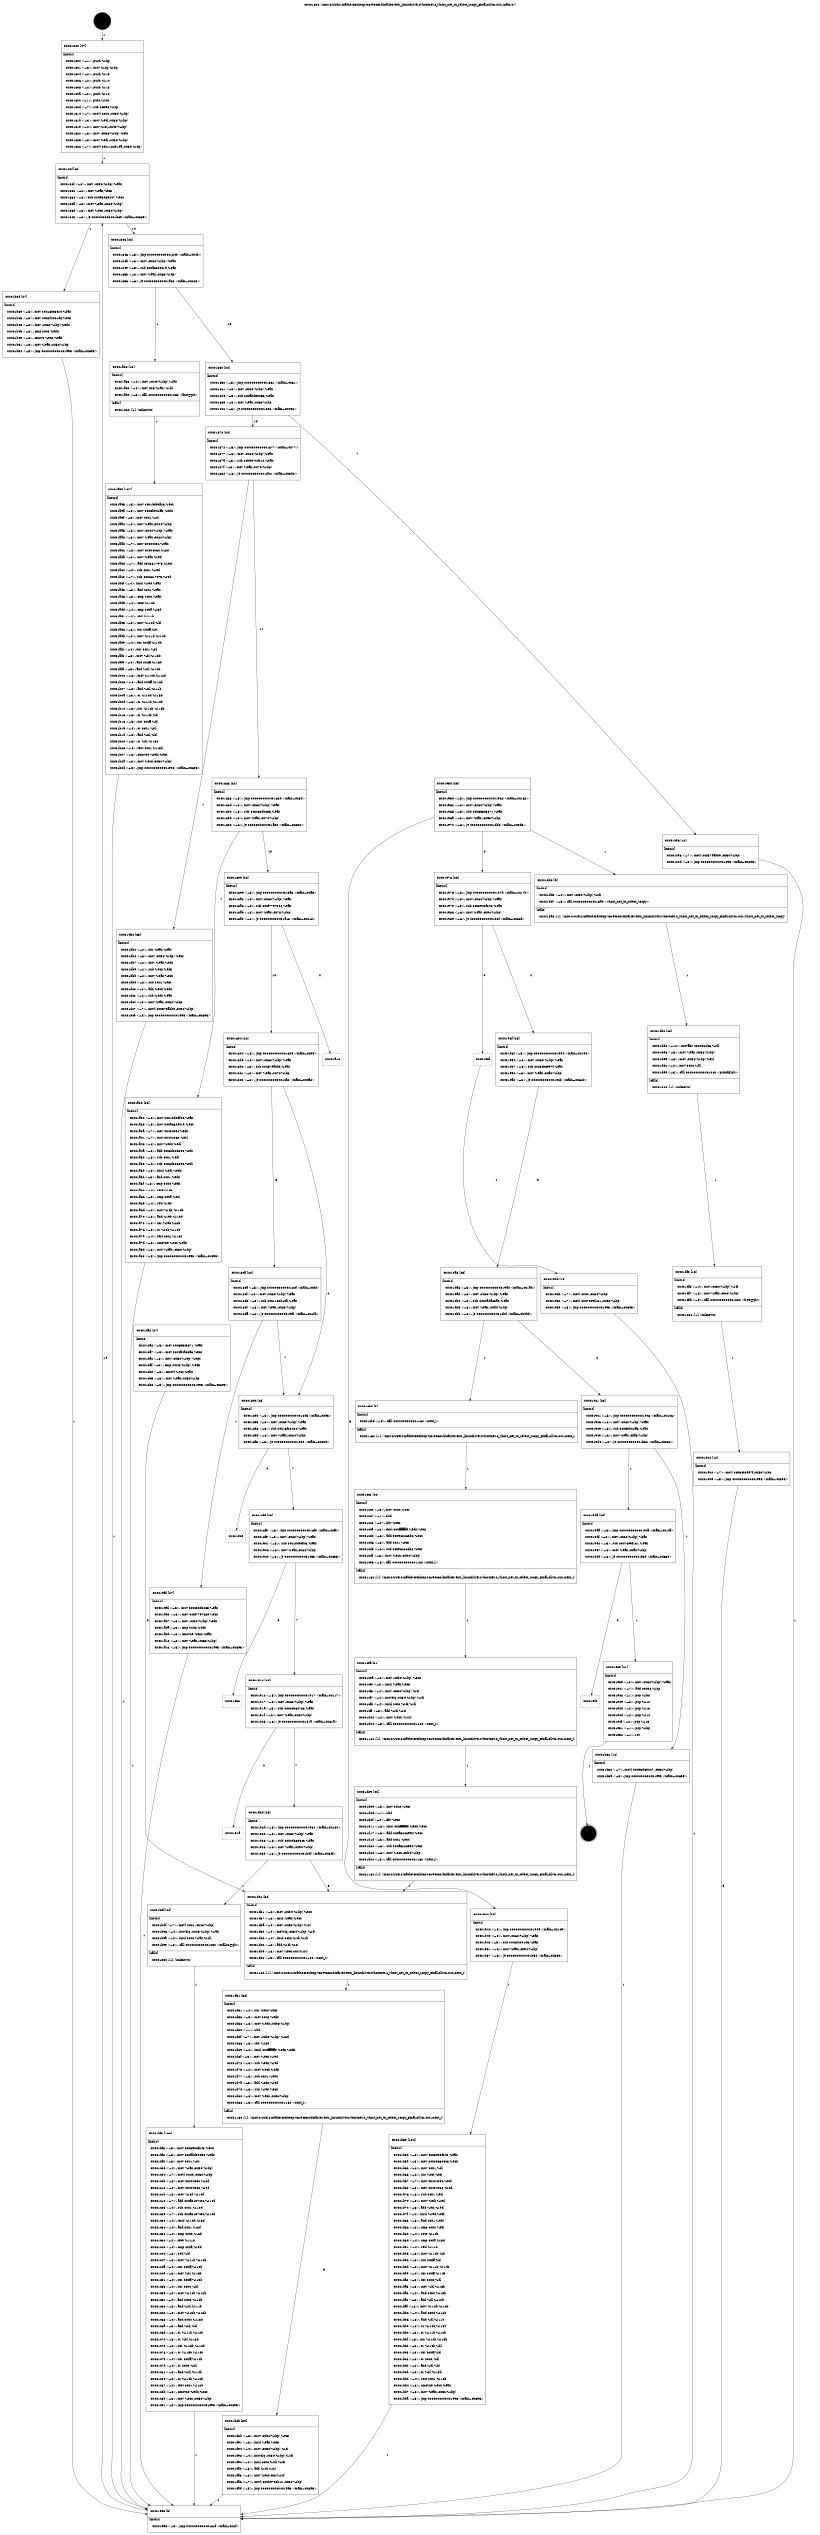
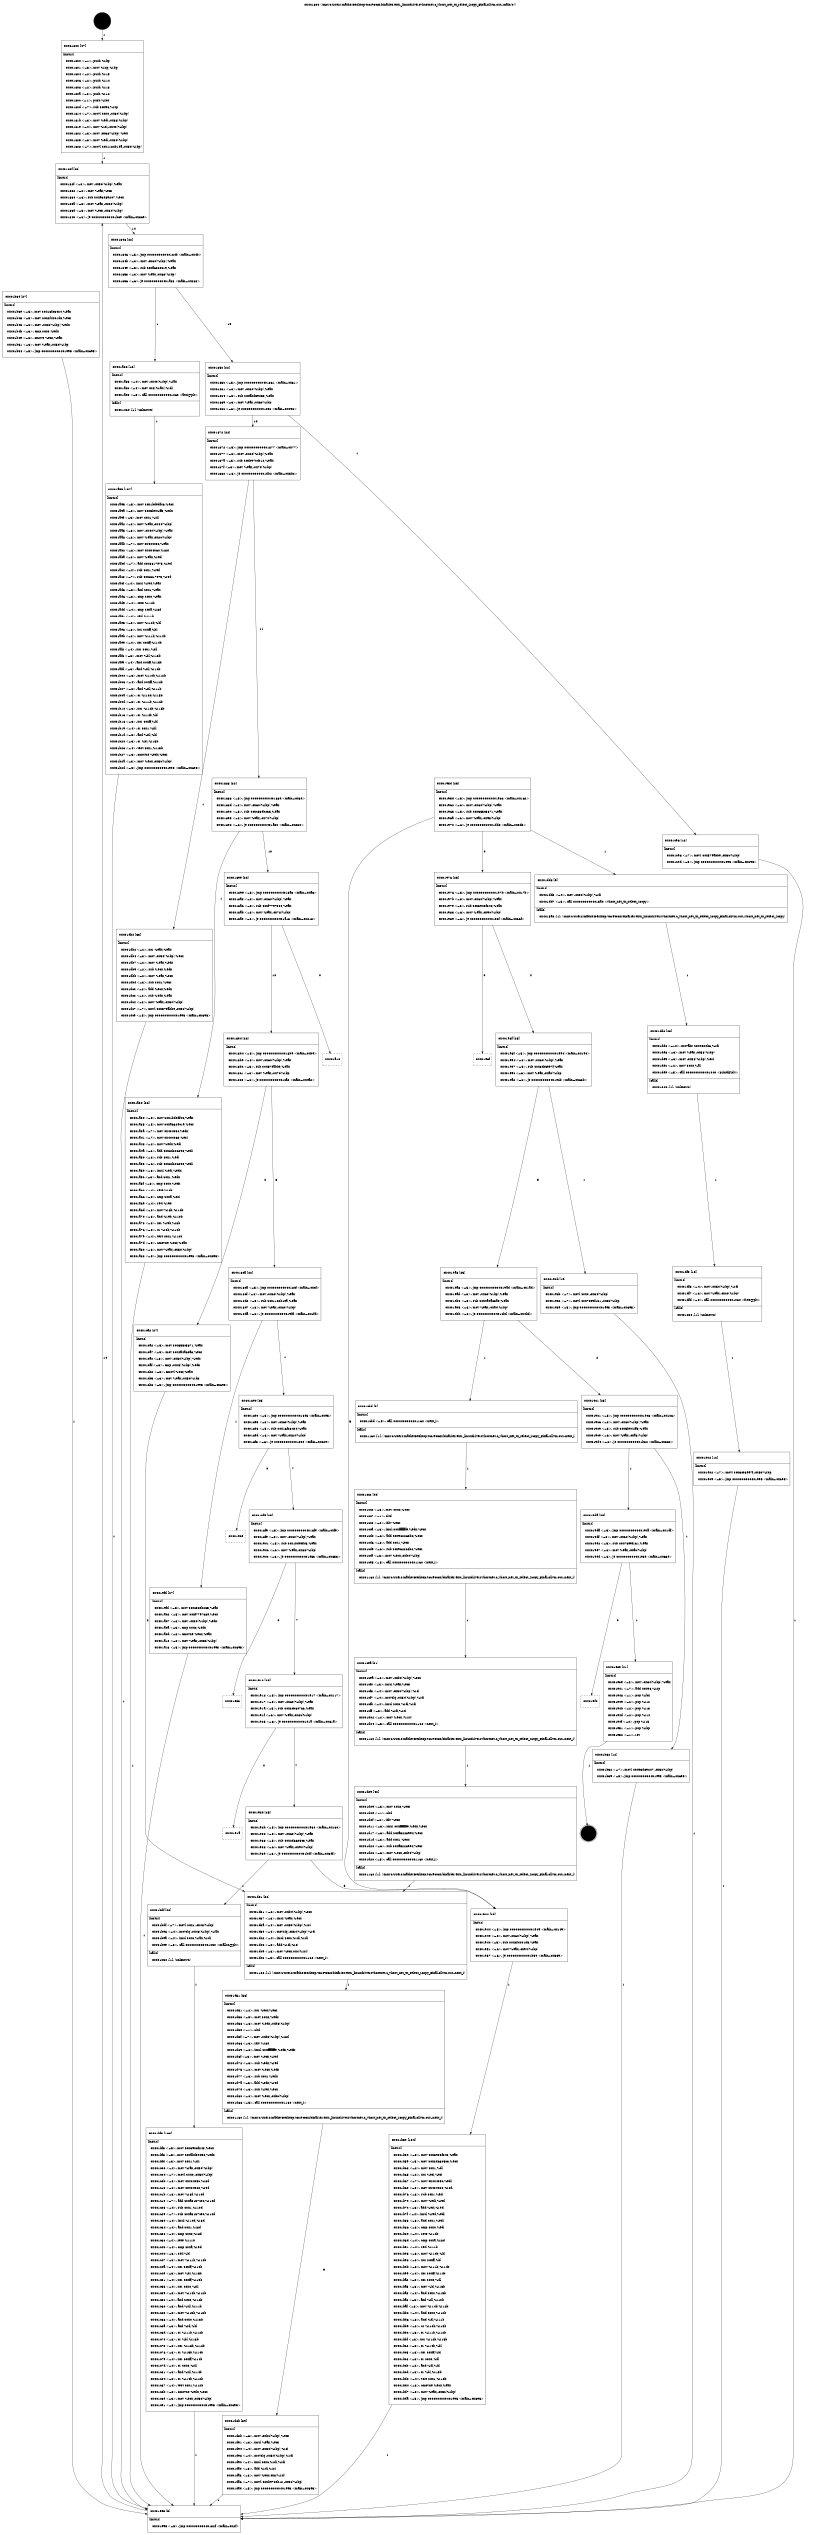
edge "0x40182f [23]" -> "0x401b3e [27]": removed, label "1"
edge "0x401e6f" -> "0x401e2b [19]": now "0x40198f [25]" -> "0x401e2b [19]"
edge "0x4018b4 [22]" -> "0x4018e0 [25]": now "0x4018b4 [22]" -> "0x401ca2 [27]"
edge "0x40192b [25]" -> "0x401d31 [32]": now "0x40192b [25]" -> "0x401944 [25]"
edge "0x401e02 [12]" -> "0x401e95 [5]": label " 5" -> " 1"
